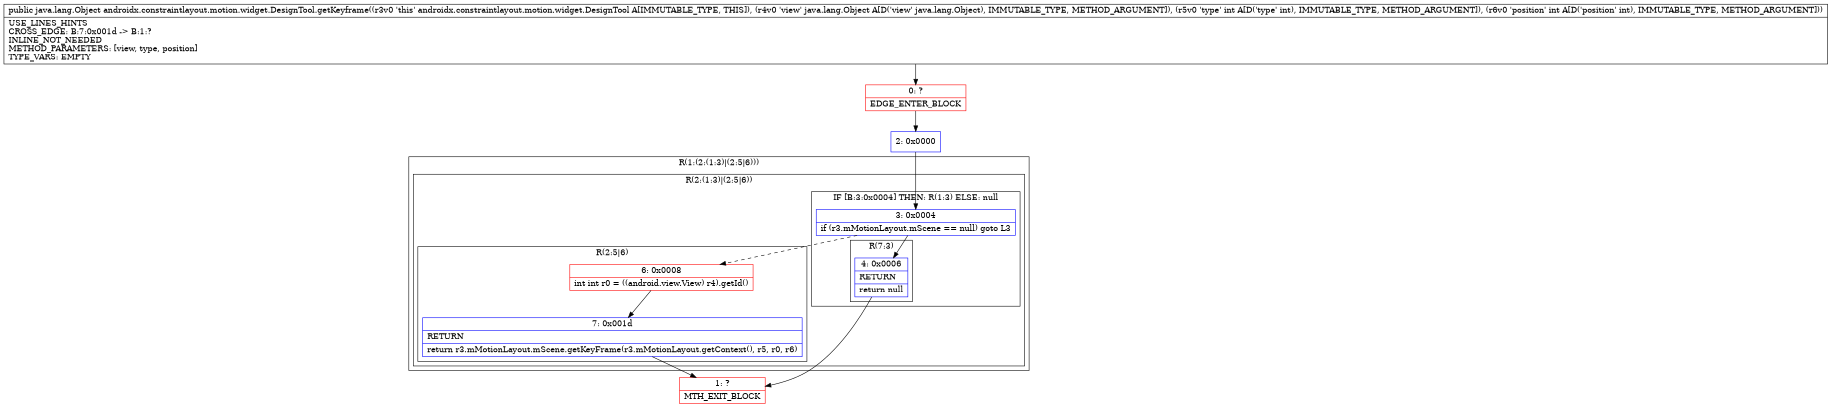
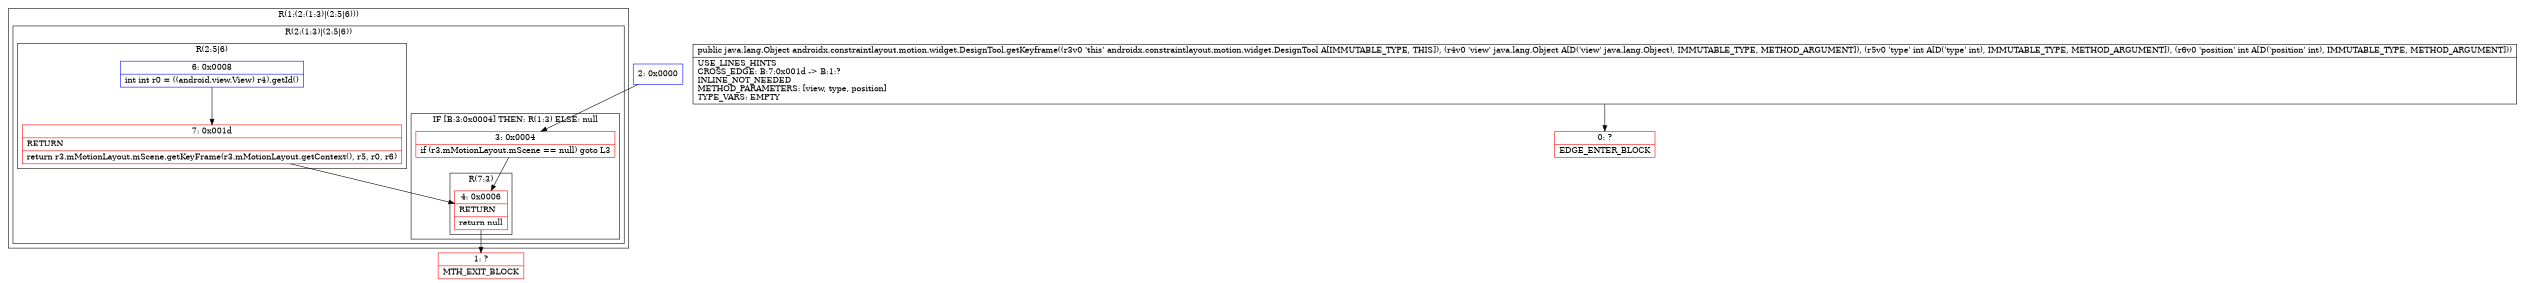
edge "0: ?" -> "2: 0x0000": removed
node "3: 0x0004": color blue -> red
edge "3: 0x0004" -> "6: 0x0008": removed
node "6: 0x0008": color red -> blue
node "4: 0x0006": color blue -> red
node "7: 0x001d": color blue -> red
edge "7: 0x001d" -> "1: ?": now "7: 0x001d" -> "4: 0x0006"
